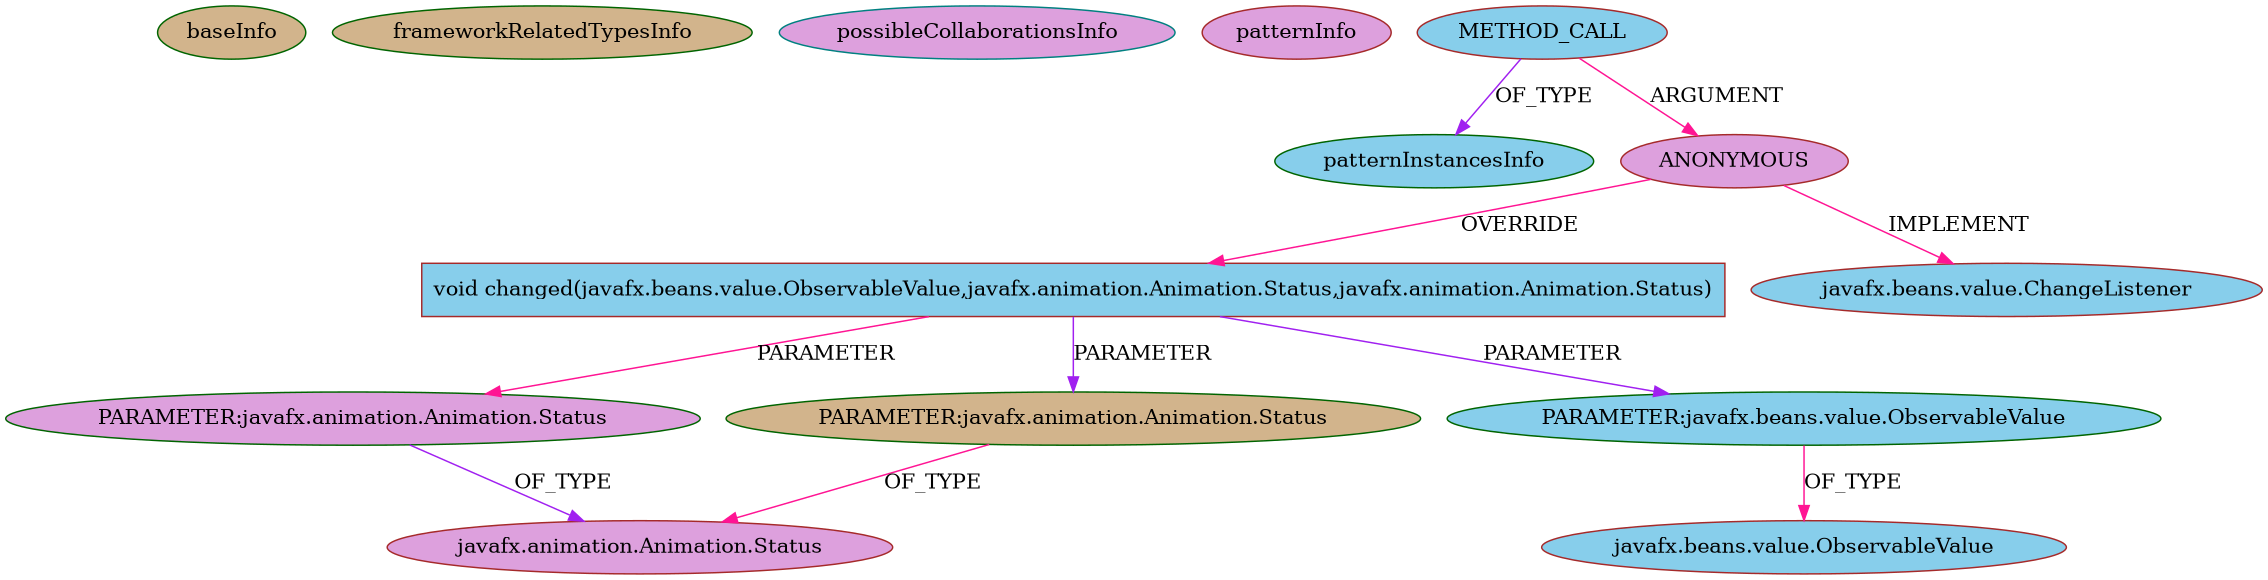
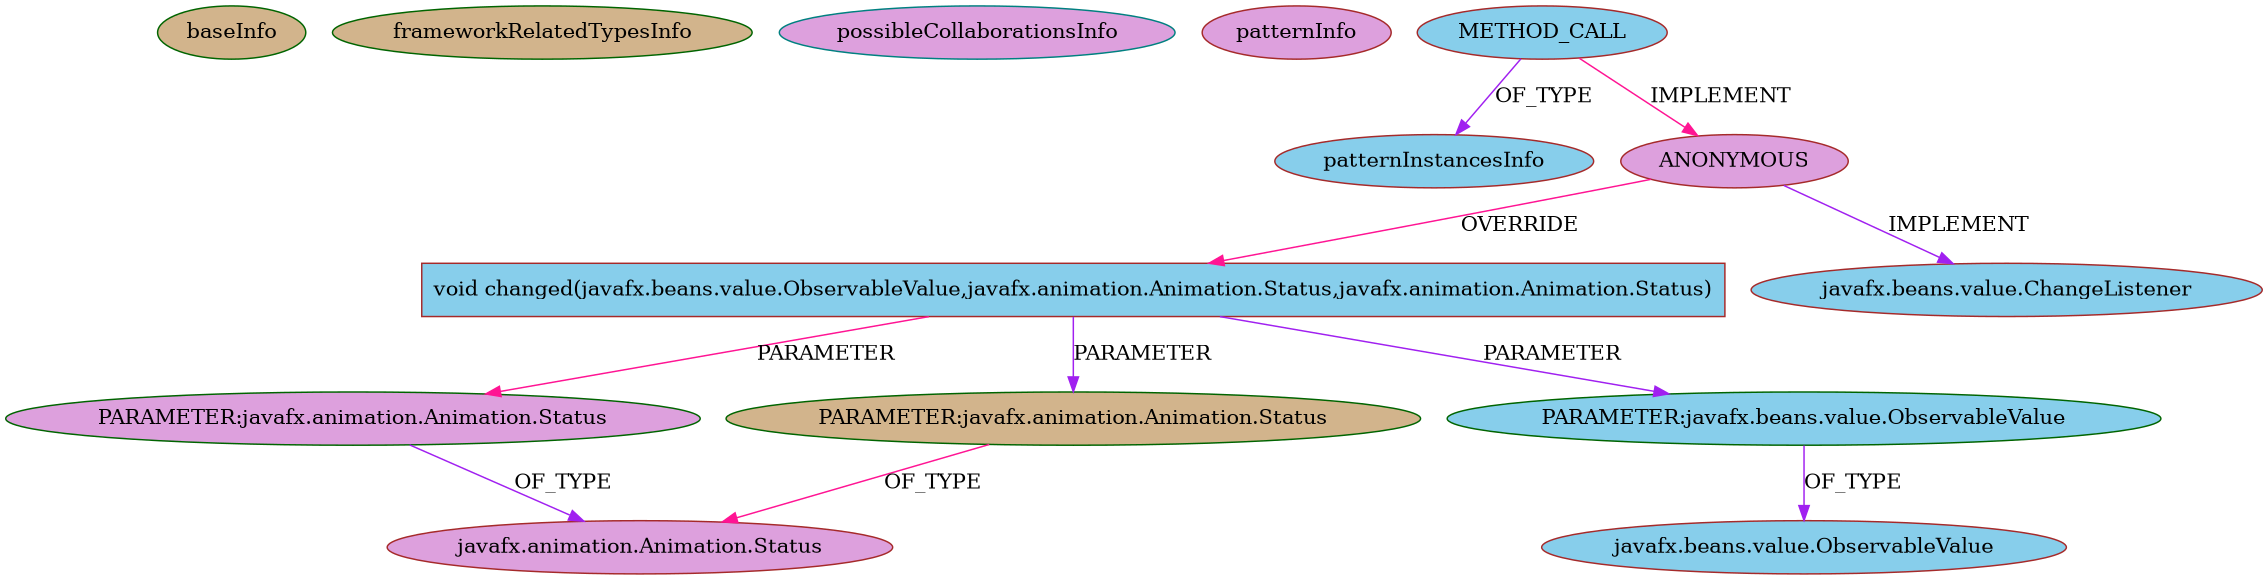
edge "METHOD_CALL" -> "ANONYMOUS": label "ARGUMENT" -> "IMPLEMENT"
node "patternInstancesInfo": color darkgreen -> brown
edge "ANONYMOUS" -> "javafx.beans.value.ChangeListener": color deeppink -> purple
edge "PARAMETER:javafx.beans.value.ObservableValue" -> "javafx.beans.value.ObservableValue": color deeppink -> purple
